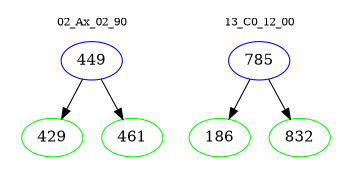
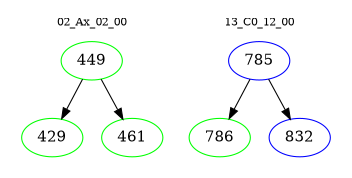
cluster "02_Ax_02_90": label "02_Ax_02_90" -> "02_Ax_02_00"
node "449": color blue -> green
node "186": label "186" -> "786"
node "832": color green -> blue
